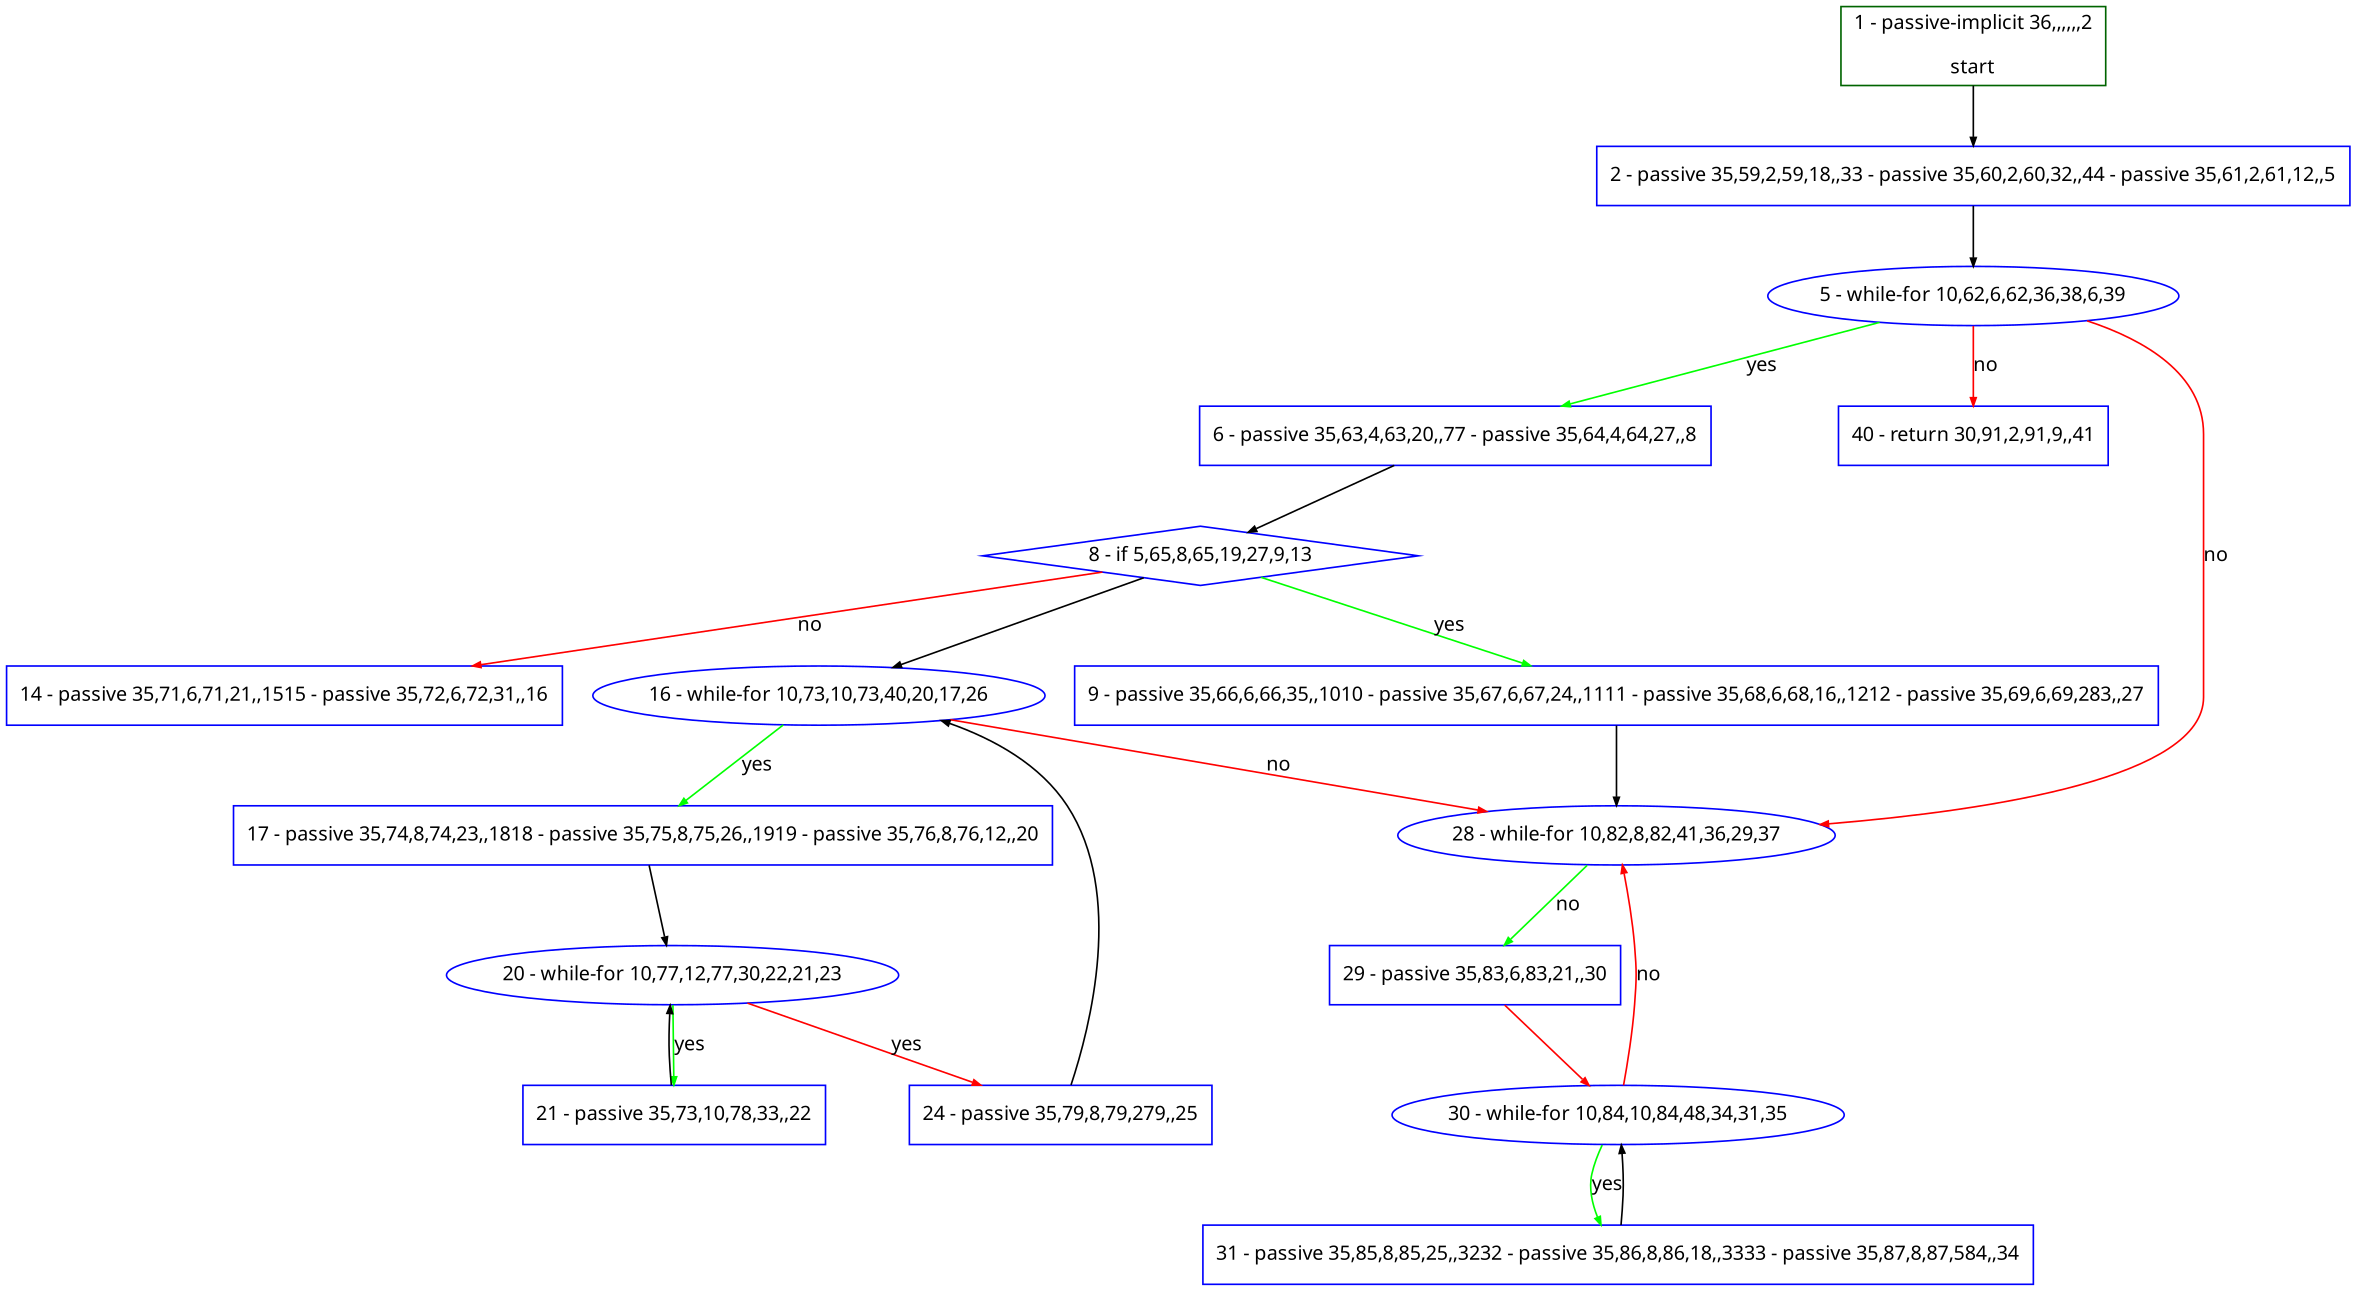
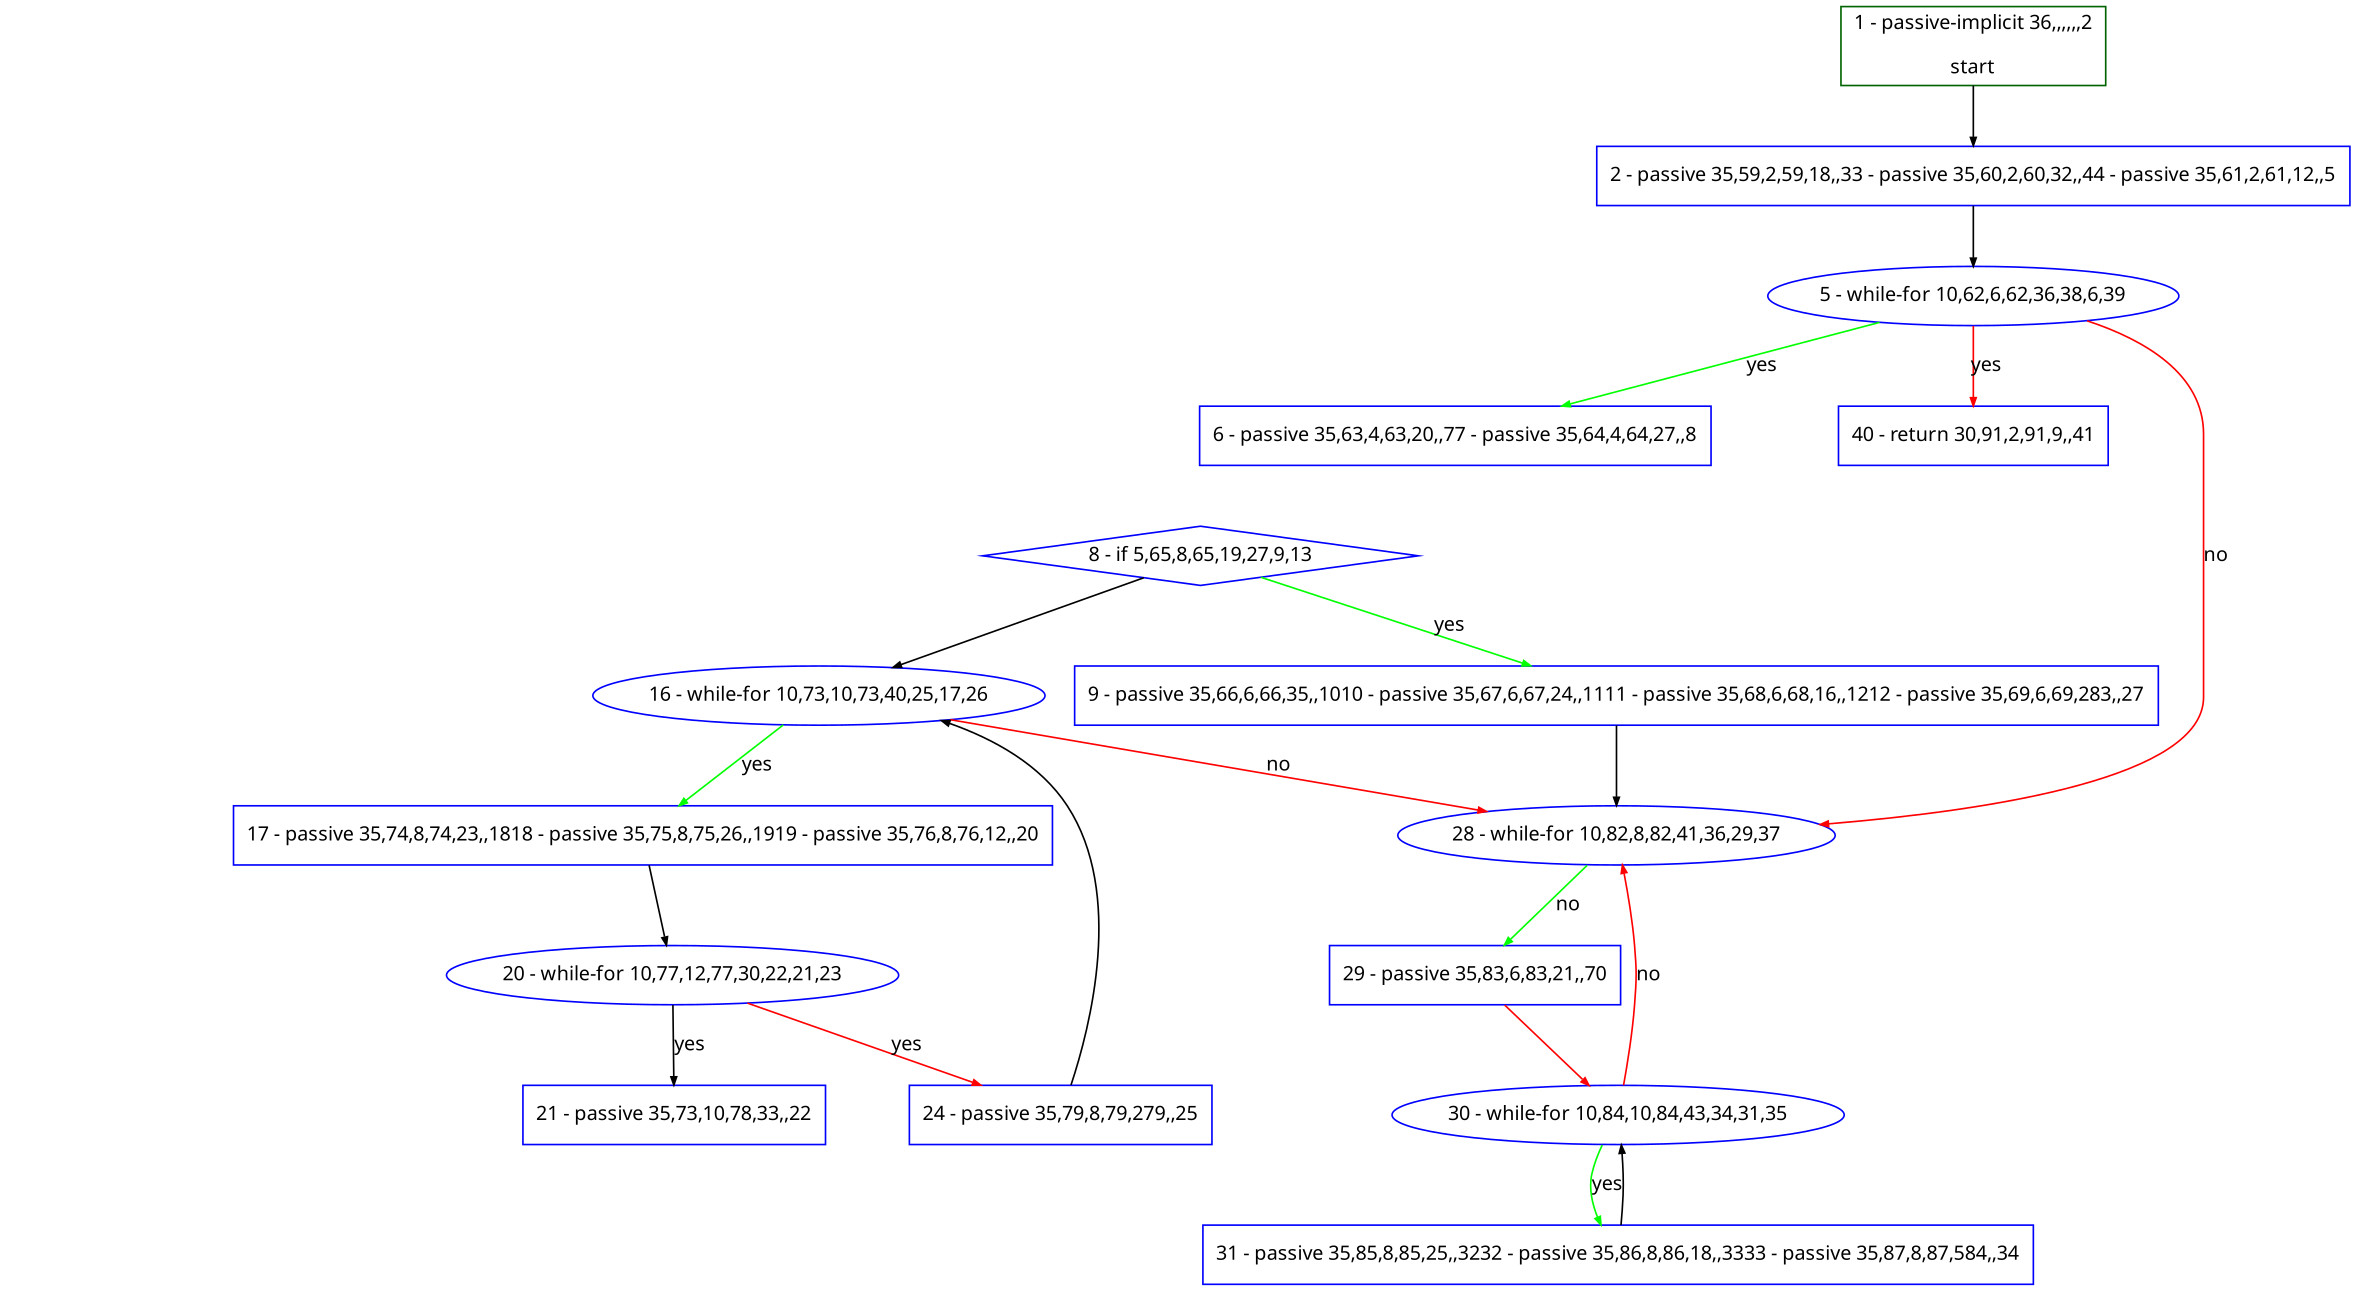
edge "5 - while-for 10,62,6,62,36,38,6,39" -> "40 - return 30,91,2,91,9,,41": label "no" -> "yes"
edge "6 - passive 35,63,4,63,20,,77 - passive 35,64,4,64,27,,8" -> "8 - if 5,65,8,65,19,27,9,13": removed
node "14 - passive 35,71,6,71,21,,1515 - passive 35,72,6,72,31,,16": removed
node "16 - while-for 10,73,10,73,40,20,17,26": label "16 - while-for 10,73,10,73,40,20,17,26" -> "16 - while-for 10,73,10,73,40,25,17,26"
node "29 - passive 35,83,6,83,21,,30": label "29 - passive 35,83,6,83,21,,30" -> "29 - passive 35,83,6,83,21,,70"
edge "20 - while-for 10,77,12,77,30,22,21,23" -> "21 - passive 35,73,10,78,33,,22": color #00ff00 -> #000000
edge "21 - passive 35,73,10,78,33,,22" -> "20 - while-for 10,77,12,77,30,22,21,23": removed
node "30 - while-for 10,84,10,84,48,34,31,35": label "30 - while-for 10,84,10,84,48,34,31,35" -> "30 - while-for 10,84,10,84,43,34,31,35"
